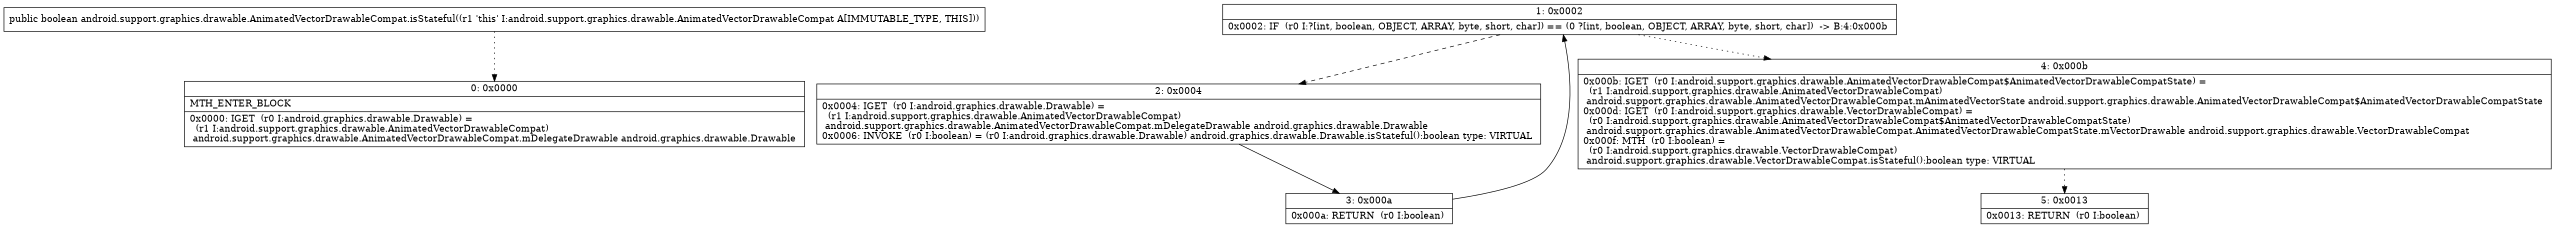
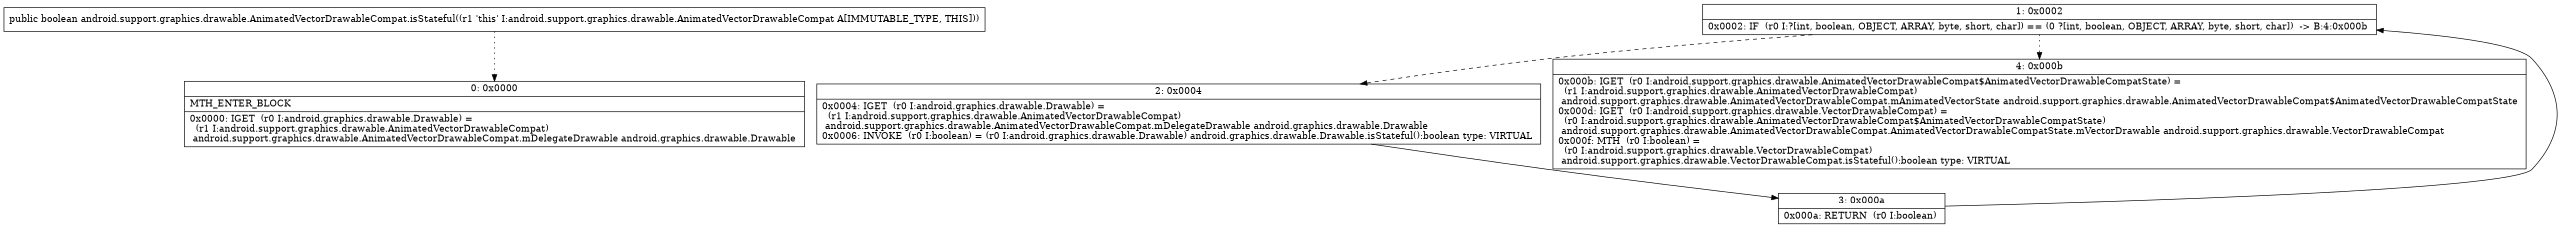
node "5: 0x0013": removed
